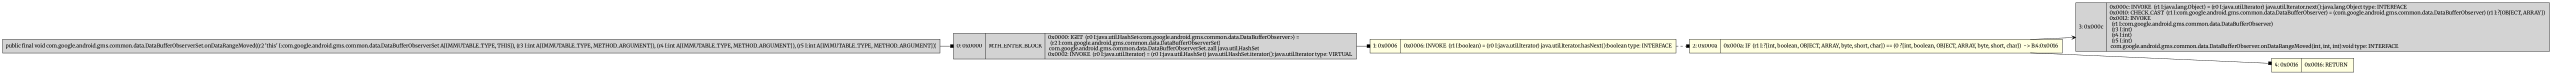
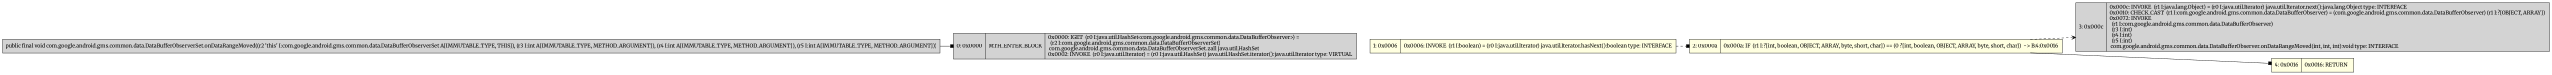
node "3: 0x000c": text "0x0012: INVOKE" -> "0x0072: INVOKE"
edge "2: 0x000a" -> "3: 0x000c": style solid -> dashed
edge "0: 0x0000" -> "1: 0x0006": removed
